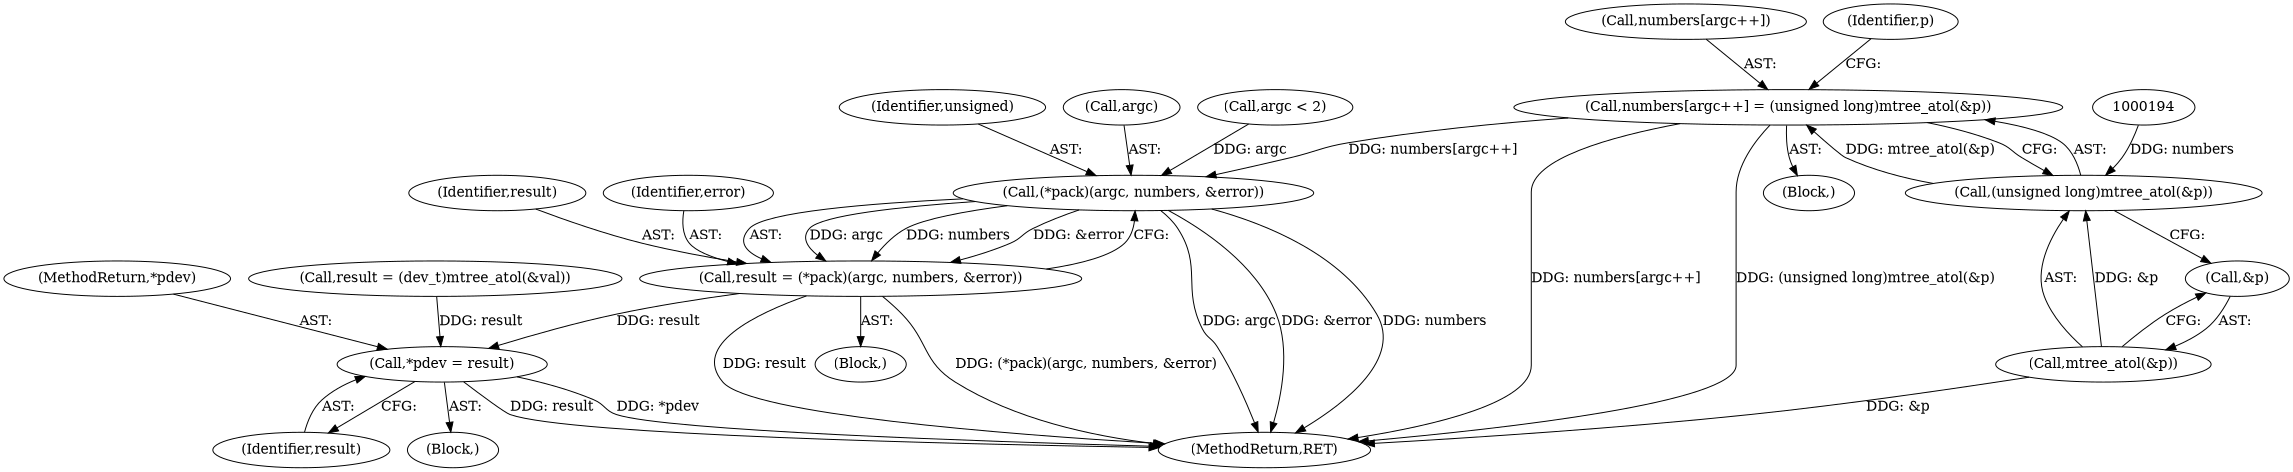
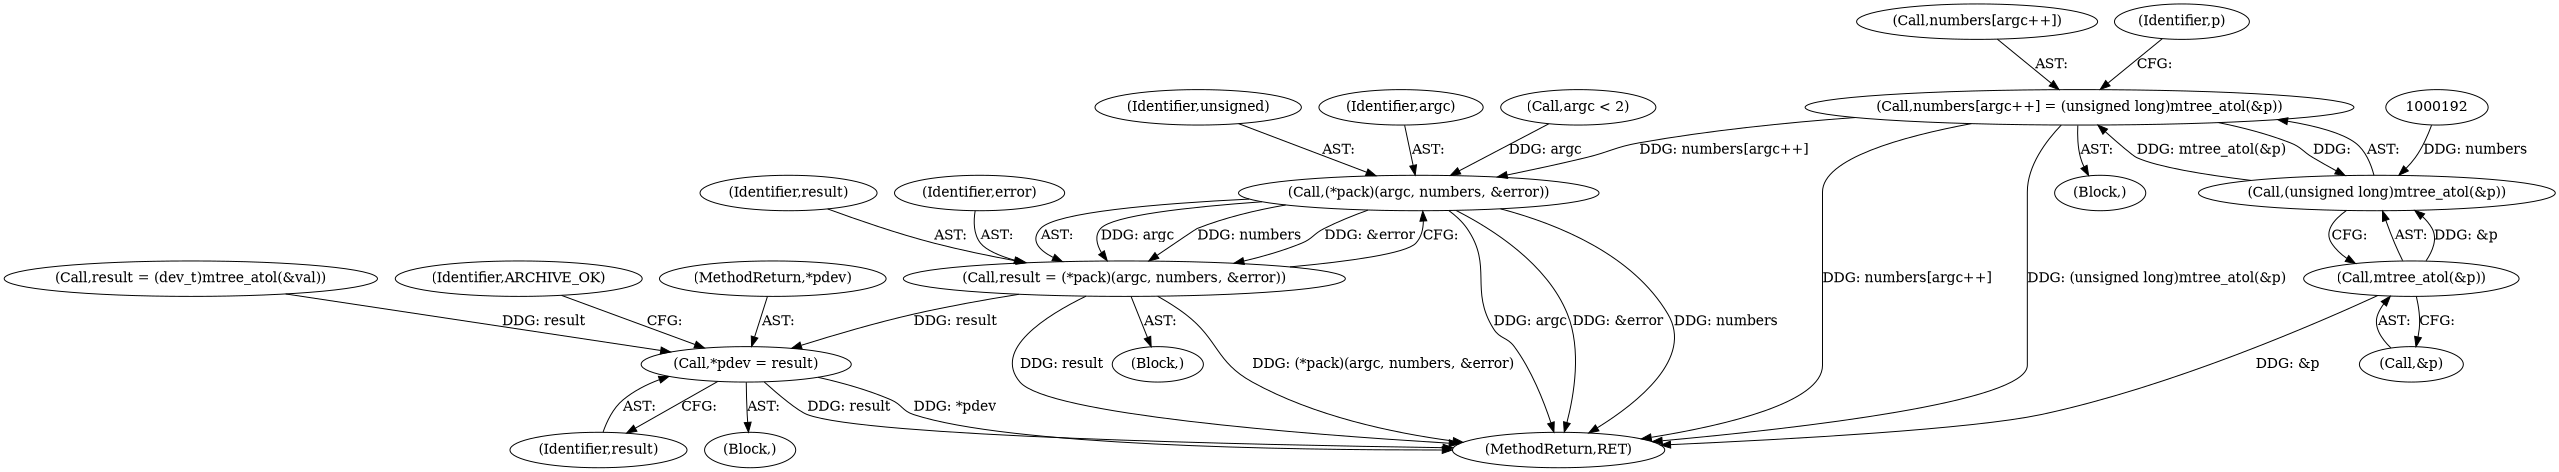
node "(Call,argc)": label "(Call,argc)" -> "(Identifier,argc)"
node "1000194": label "1000194" -> "1000192"
edge "(Call,numbers[argc++] = (unsigned long)mtree_atol(&p))" -> "(Call,(unsigned long)mtree_atol(&p))": label "CFG: " -> "DDG: "
edge "(Call,(unsigned long)mtree_atol(&p))" -> "(Call,&p)": now "(Call,(unsigned long)mtree_atol(&p))" -> "(Call,mtree_atol(&p))"
node "(Identifier,ARCHIVE_OK)": added
